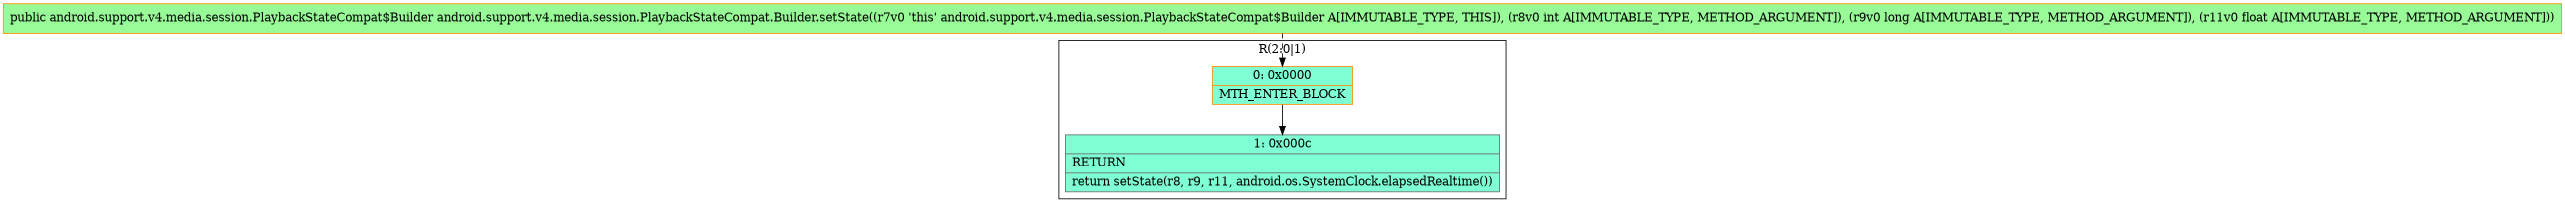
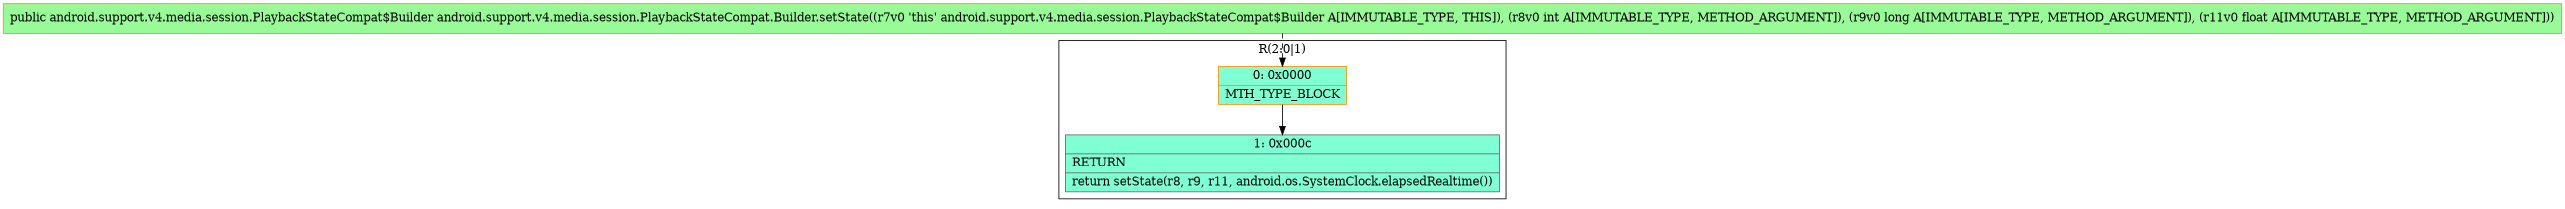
node "0: 0x0000": text "MTH_ENTER_BLOCK" -> "MTH_TYPE_BLOCK"
